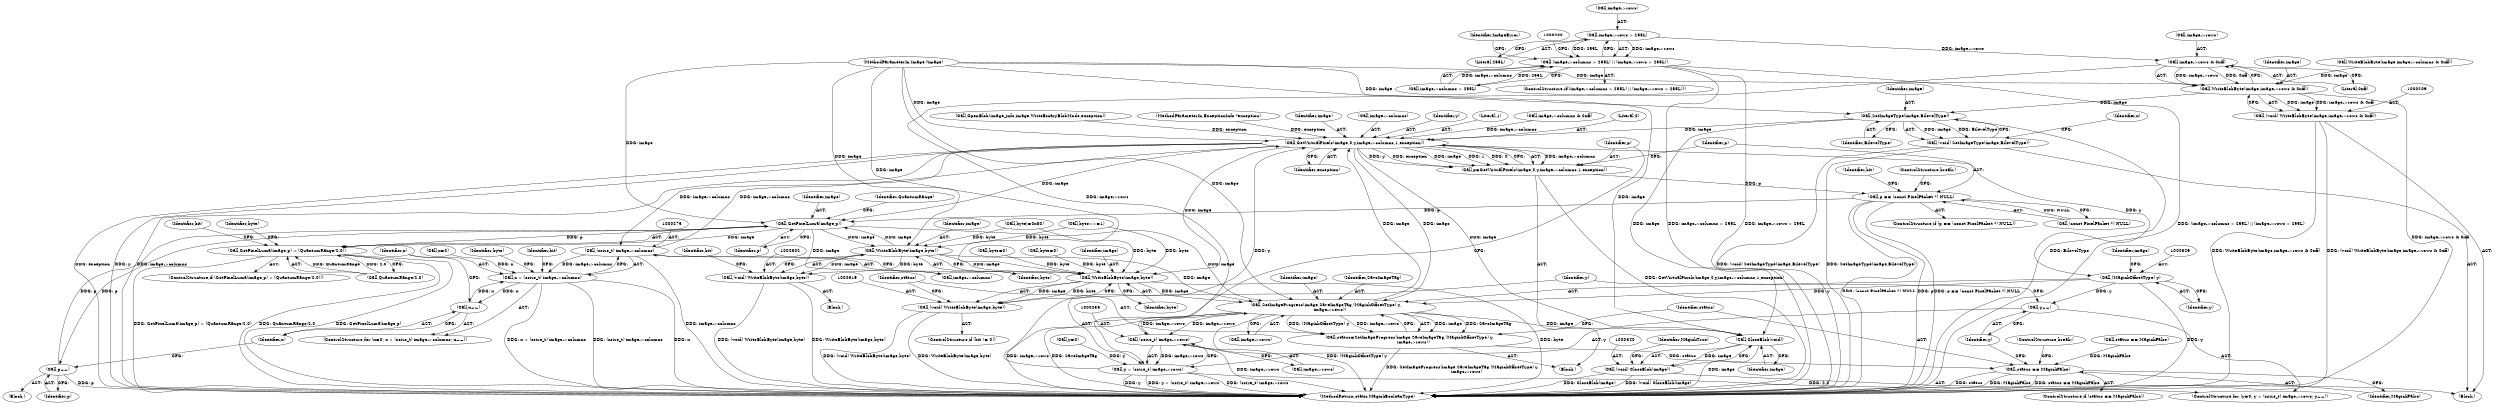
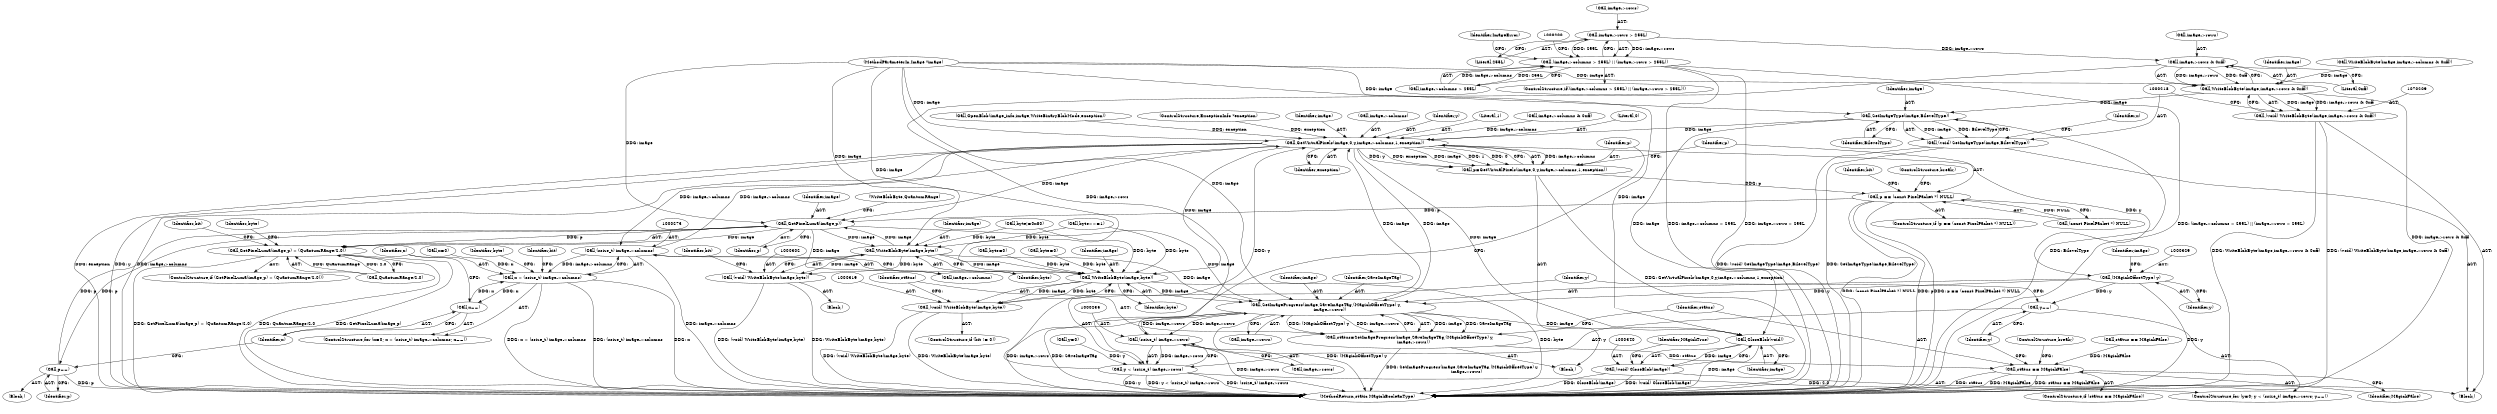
node "1000218": added
node "1000209": label "1000209" -> "1070209"
node "(MethodParameterIn,ExceptionInfo *exception)": label "(MethodParameterIn,ExceptionInfo *exception)" -> "(ControlStructure,ExceptionInfo *exception)"
node "(Identifier,QuantumRange)": label "(Identifier,QuantumRange)" -> "(WriteBlobByte,QuantumRange)"
